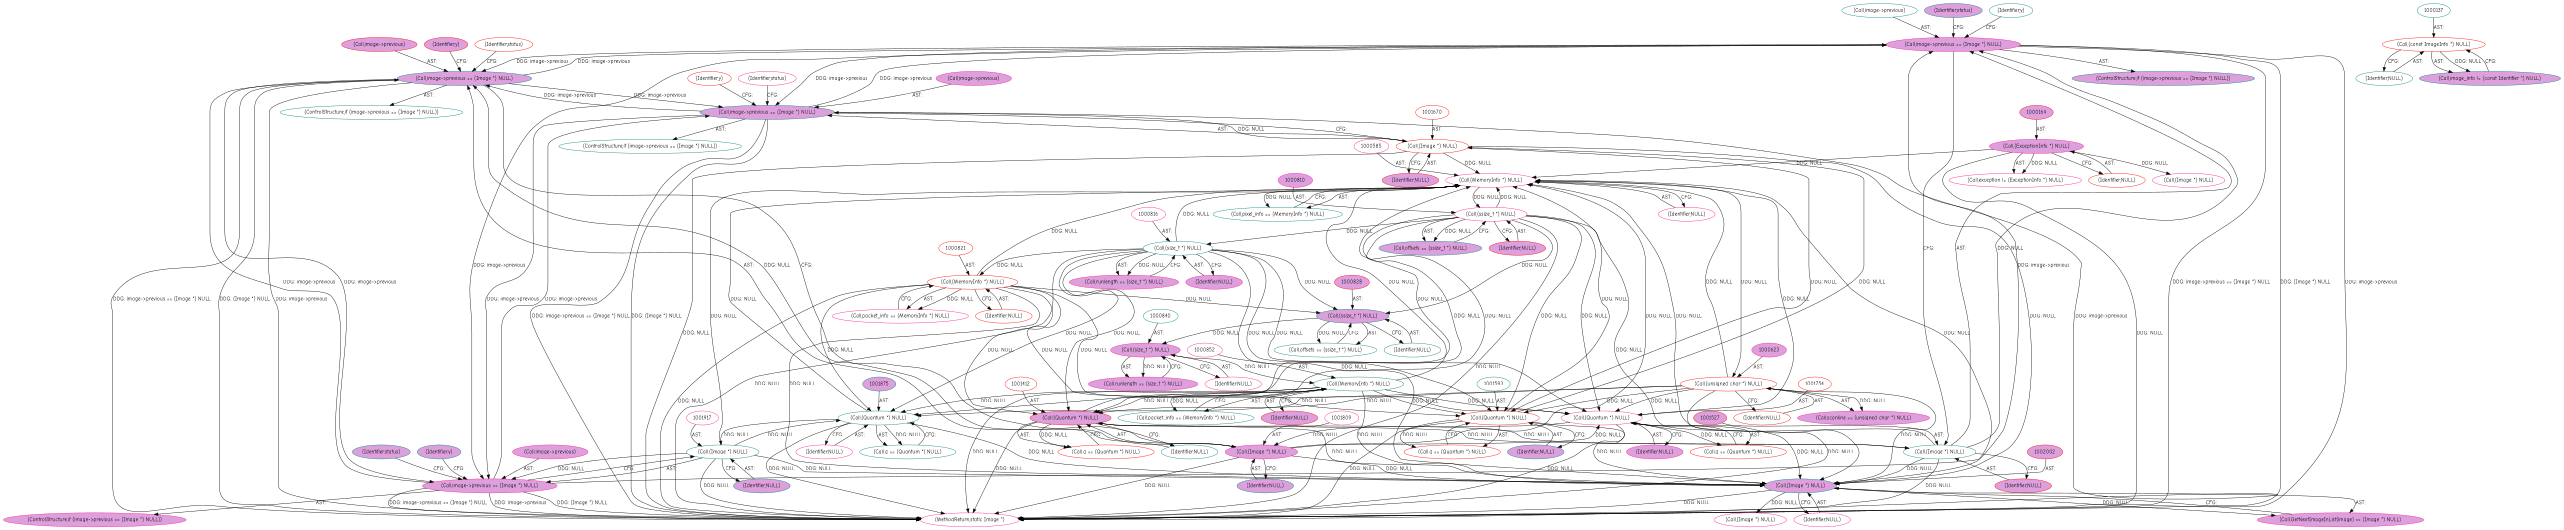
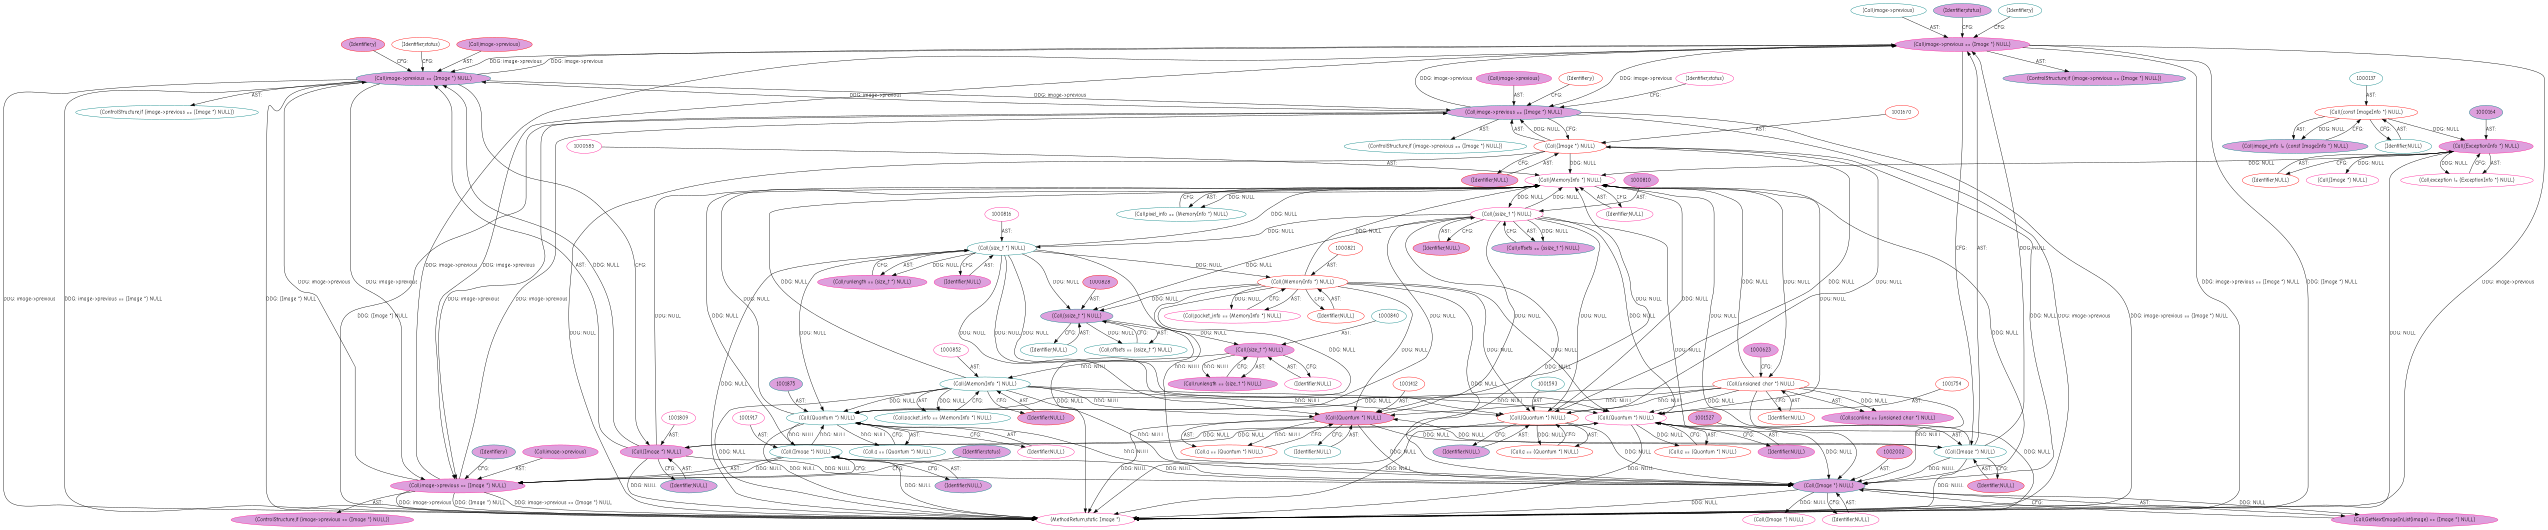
node "(Call,image_info != (const Identifier *) NULL)": label "(Call,image_info != (const Identifier *) NULL)" -> "(Call,image_info != (const ImageInfo *) NULL)"
node "1000164": color red -> teal
edge "(Call,(const ImageInfo *) NULL)" -> "(Call,(ExceptionInfo *) NULL)": added, label "DDG: NULL"
edge "(Call,exception != (ExceptionInfo *) NULL)" -> "(Call,(ExceptionInfo *) NULL)": added, label "CFG:"
edge "1000623" -> "(Call,(unsigned char *) NULL)": label "AST: " -> "CFG: "
